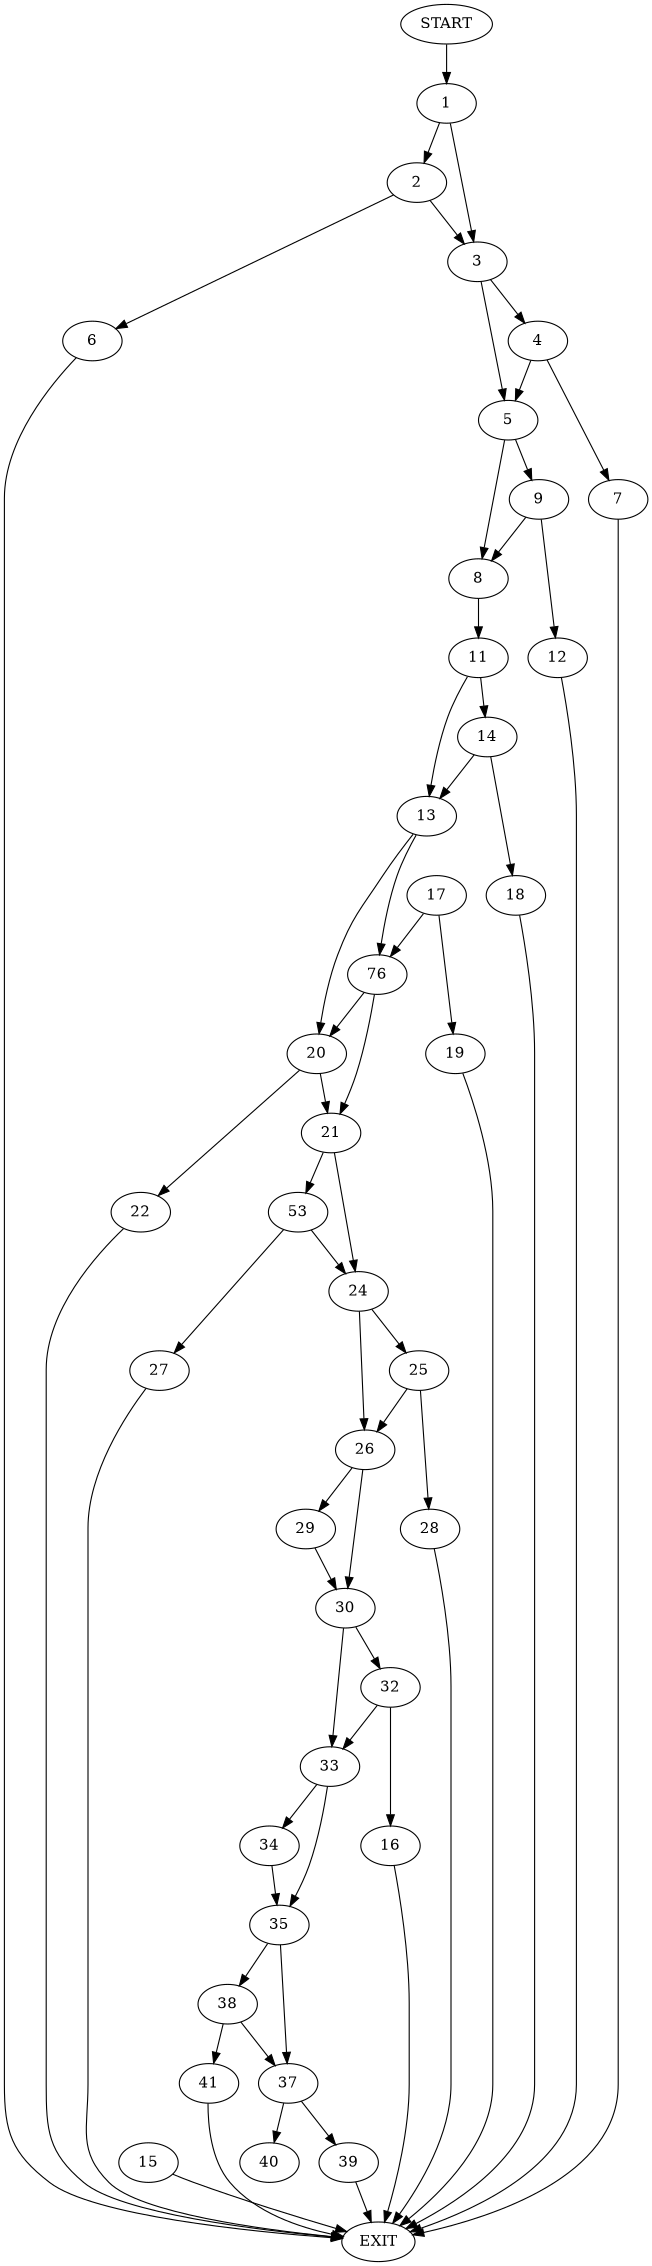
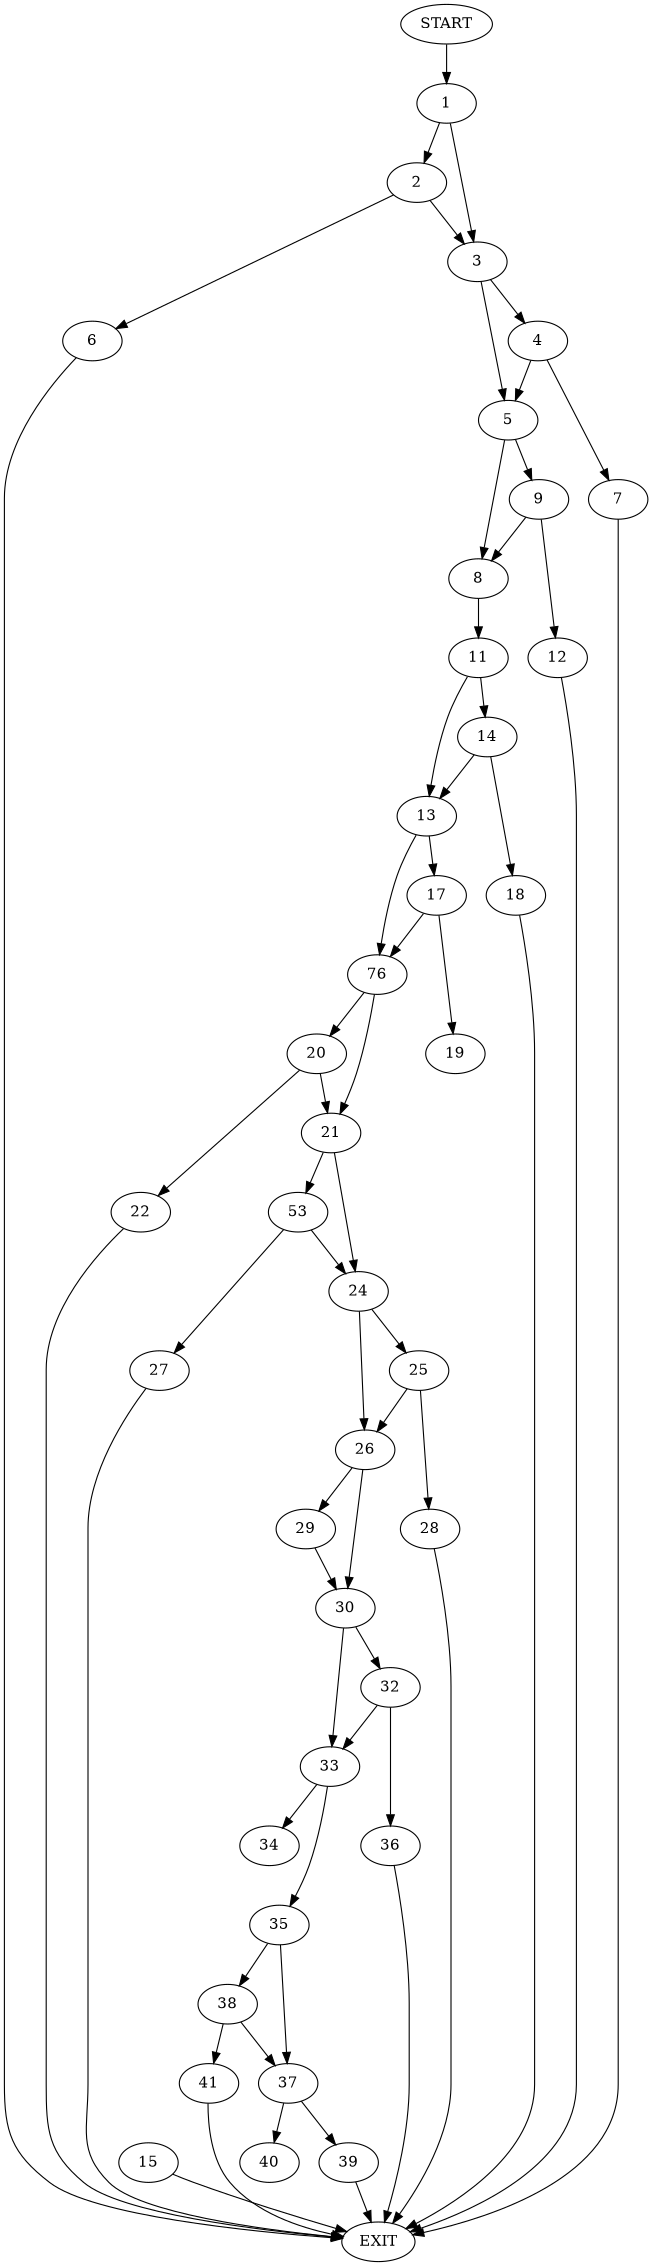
edge "13" -> "20": now "13" -> "17"
edge "19" -> "EXIT": removed
node "16": label "16" -> "36"
edge "34" -> "35": removed
